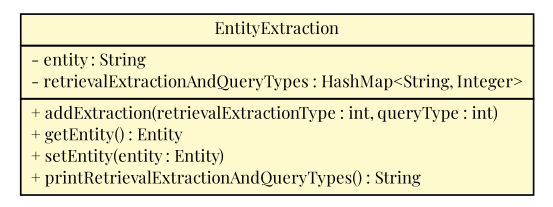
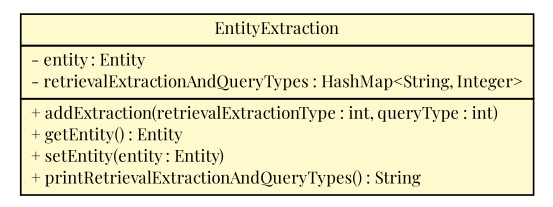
node "EntityExtraction": text "- entity : String" -> "- entity : Entity"
